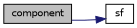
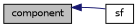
edge "component" -> "sf": reversed
